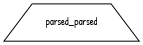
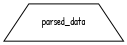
node "parsed_parsed": label "parsed_parsed" -> "parsed_data"
